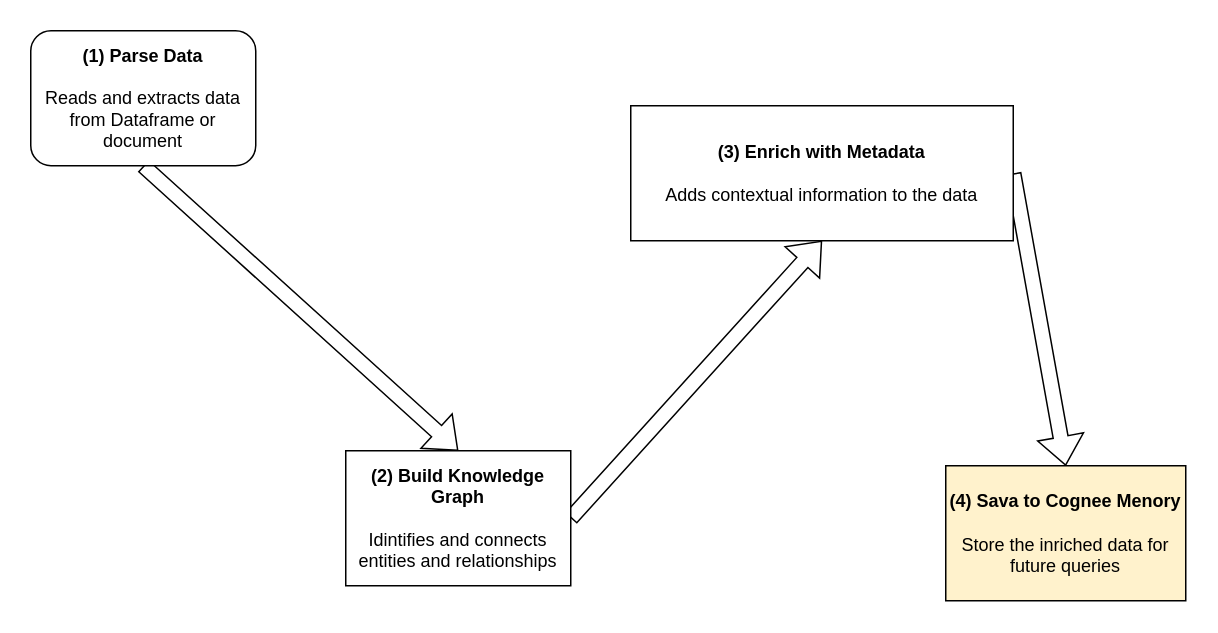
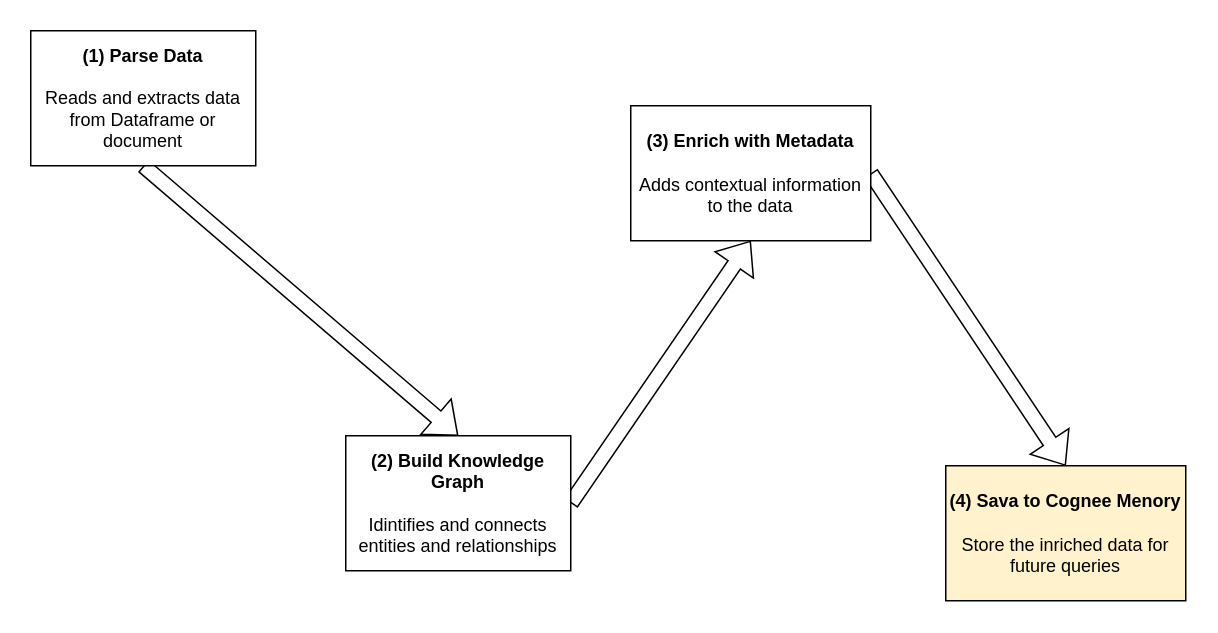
node "(1) Parse Data Reads and extracts data from Dataframe or document": shape rounded rectangle -> rectangle
node "(3) Enrich with Metadata Adds contextual information to the data": size 383x135 -> 240x135
node "(2) Build Knowledge Graph Idintifies and connects entities and relationships": moved (458, 518) -> (458, 503)
